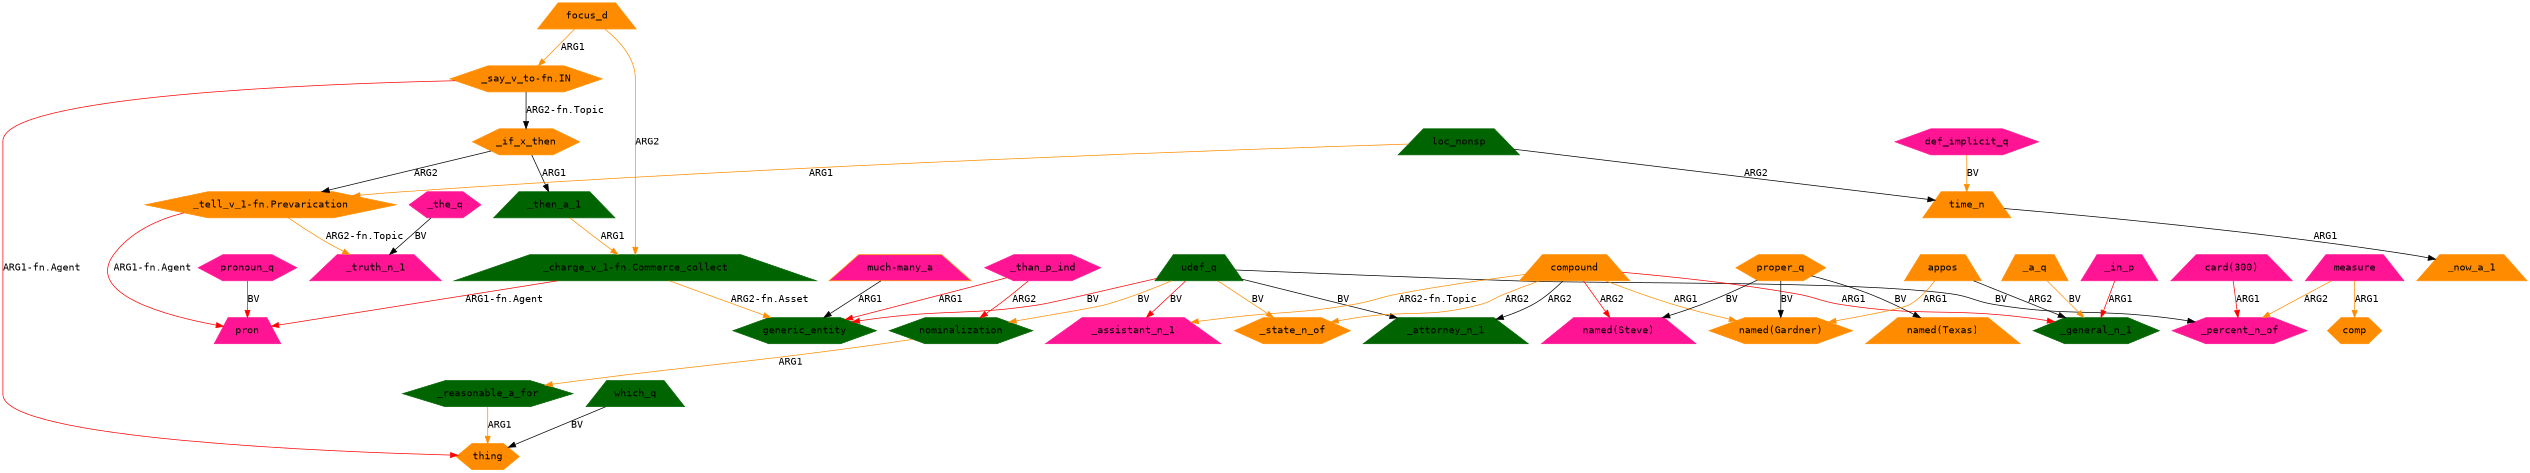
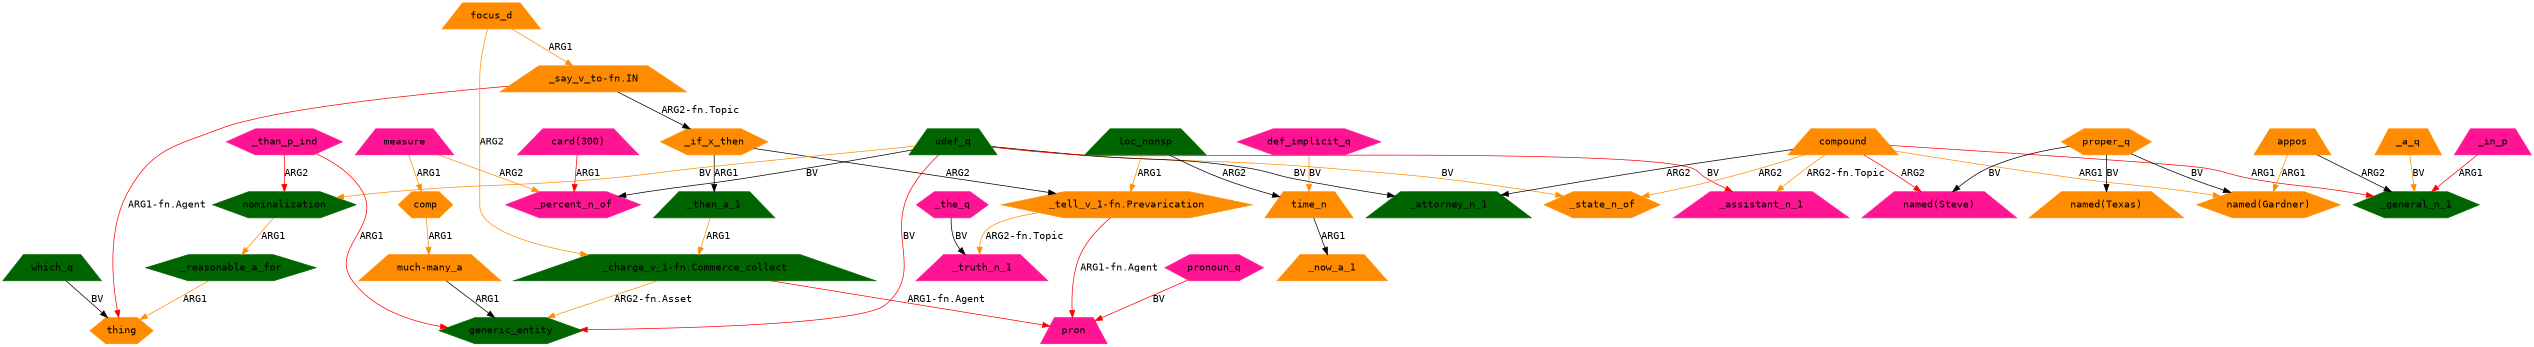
node "_say_v_to-fn.IN": shape hexagon -> trapezium
edge "comp" -> "much-many_a": added, label "ARG1"
node "much-many_a": fillcolor deeppink -> darkorange
